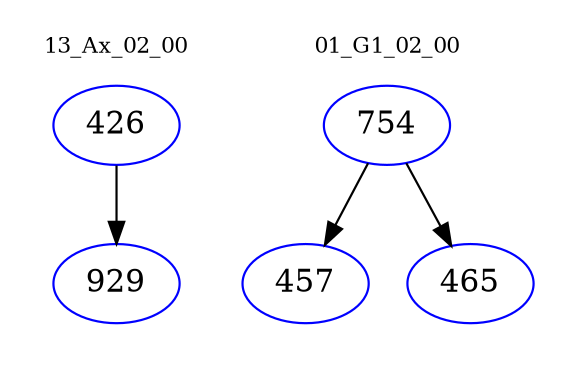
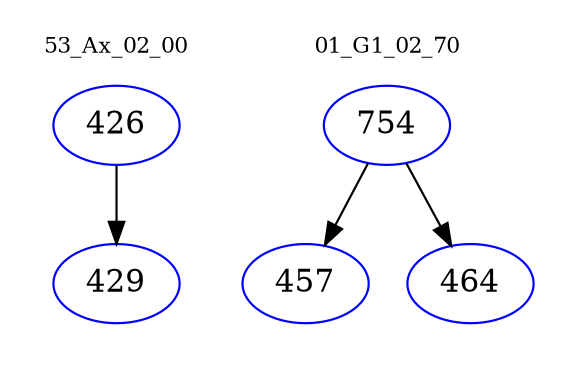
cluster "13_Ax_02_00": label "13_Ax_02_00" -> "53_Ax_02_00"
cluster "01_G1_02_00": label "01_G1_02_00" -> "01_G1_02_70"
node "929": label "929" -> "429"
node "465": label "465" -> "464"
